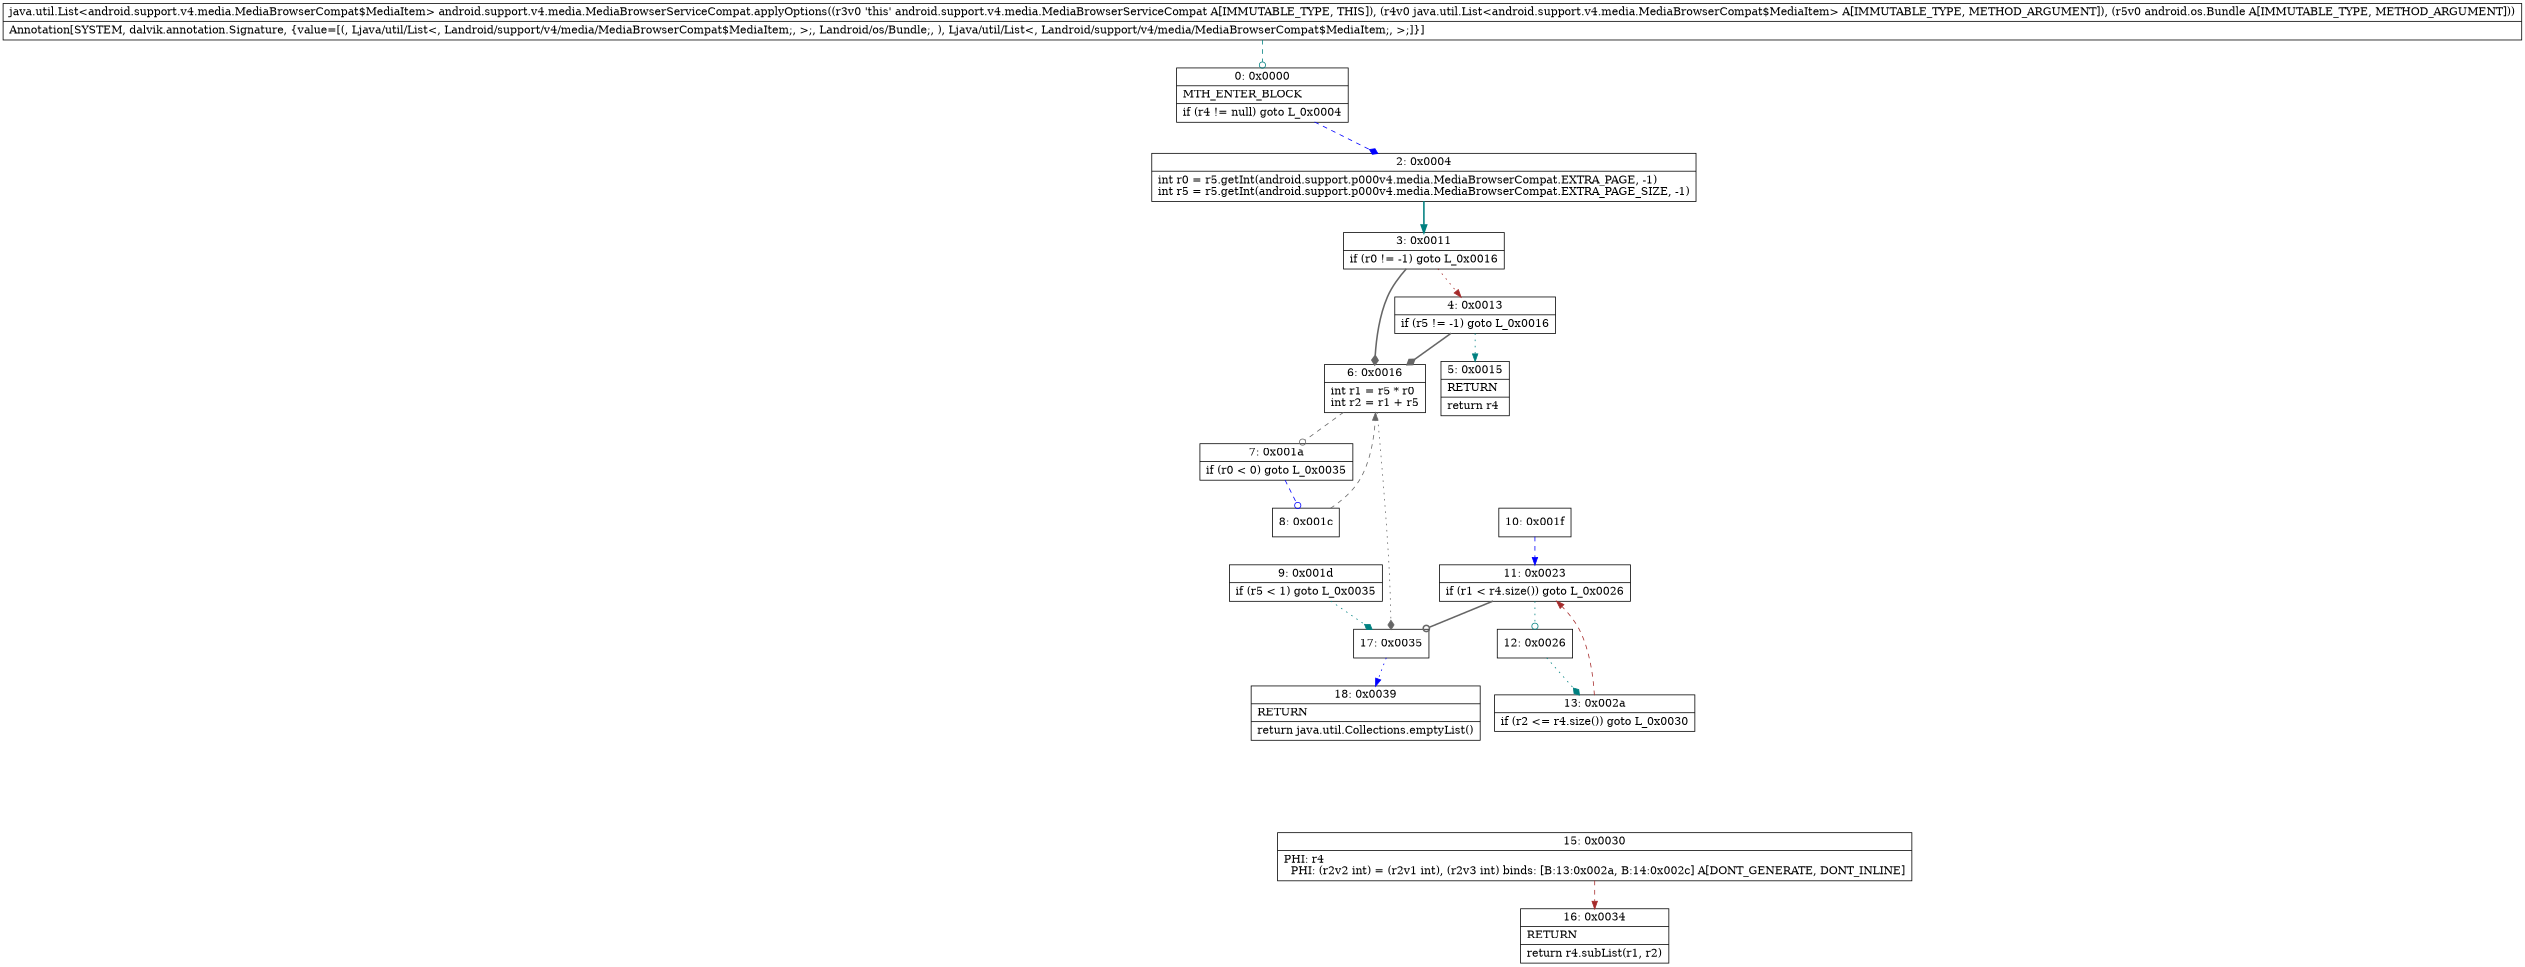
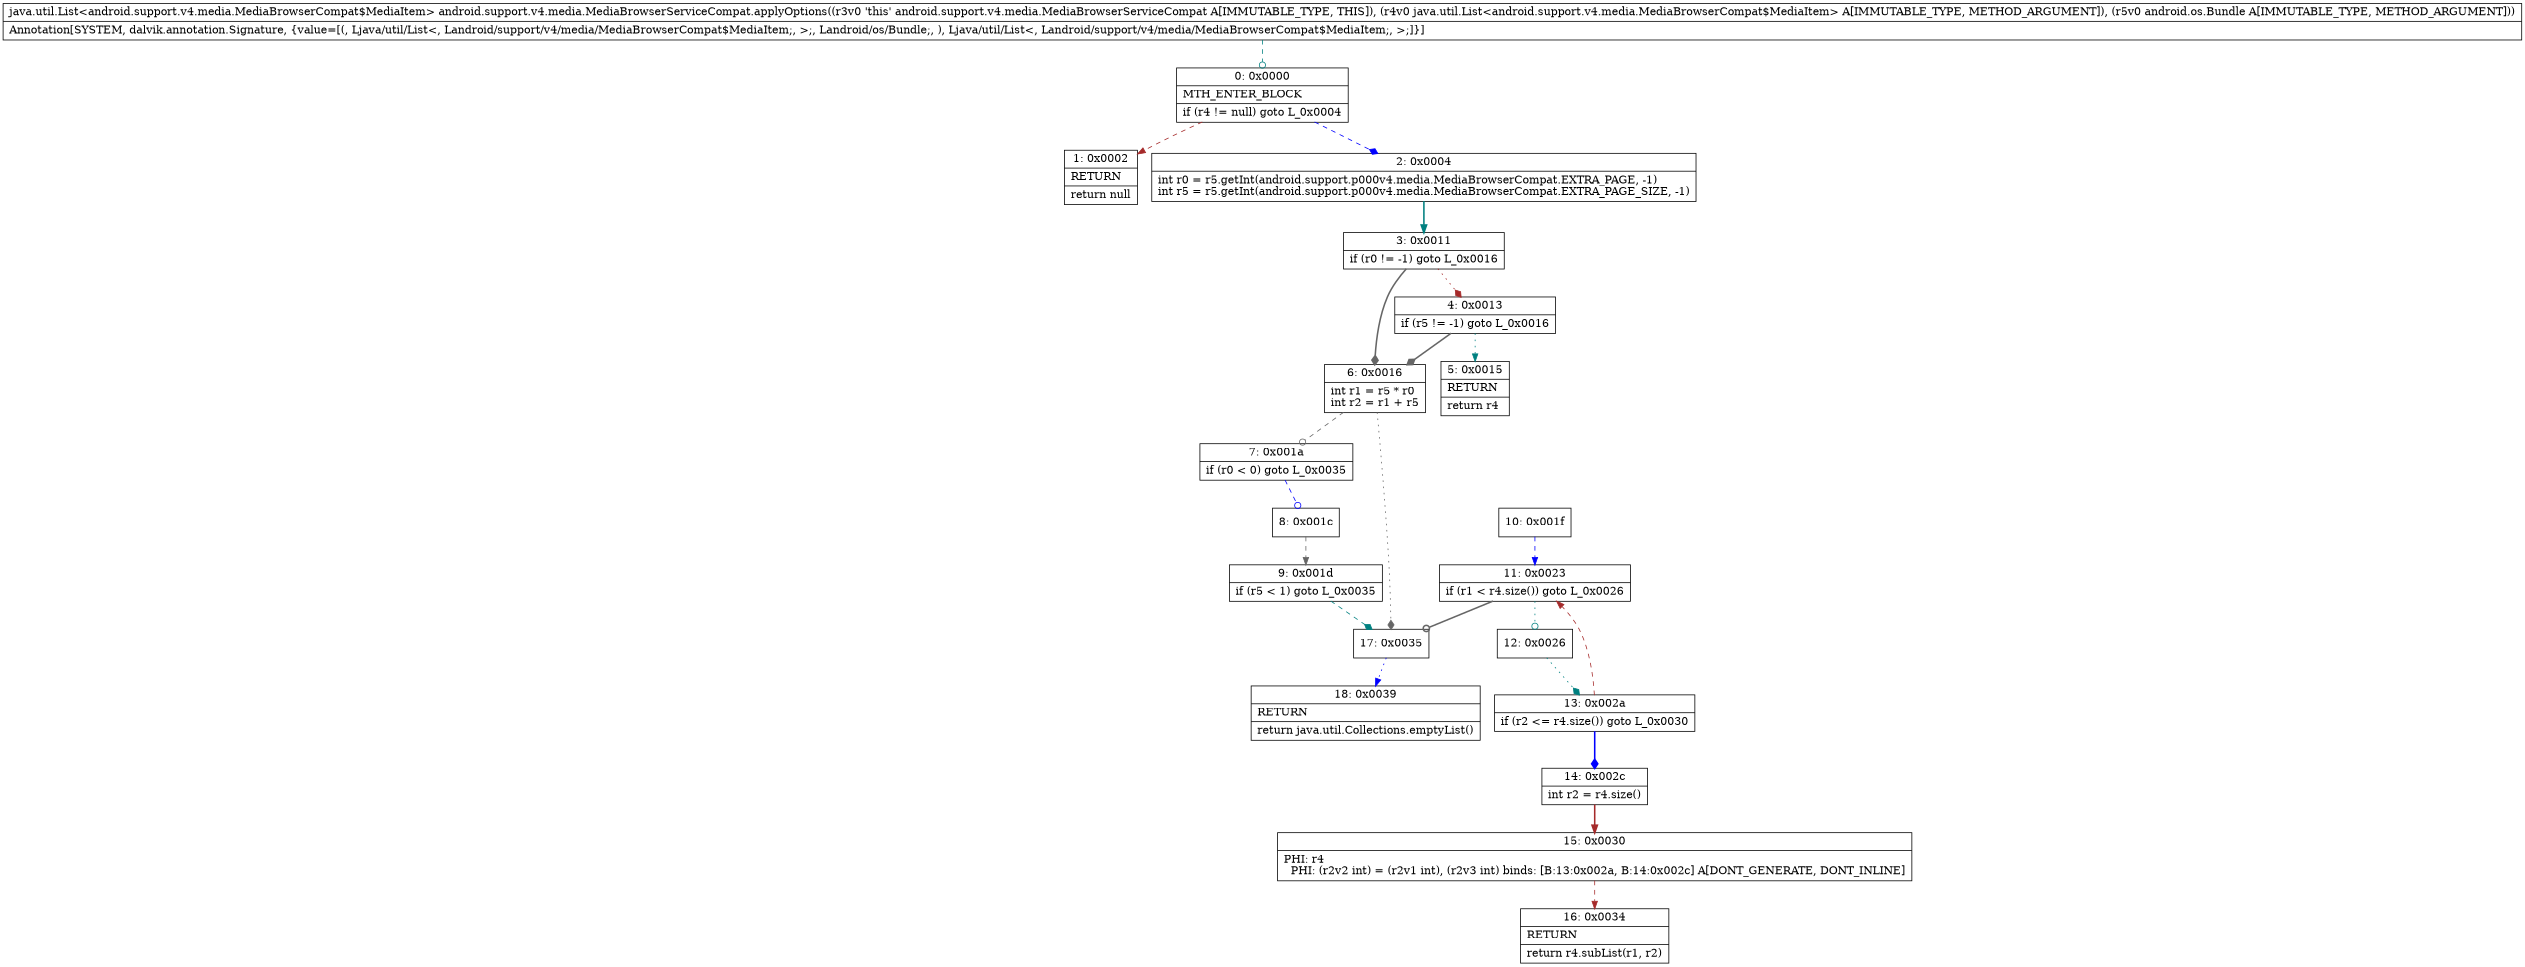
node "1: 0x0002": added
edge "3: 0x0011" -> "4: 0x0013": arrowhead normal -> diamond
edge "8: 0x001c" -> "6: 0x0016": now "8: 0x001c" -> "9: 0x001d"
edge "9: 0x001d" -> "17: 0x0035": style dotted -> dashed
node "14: 0x002c": added
